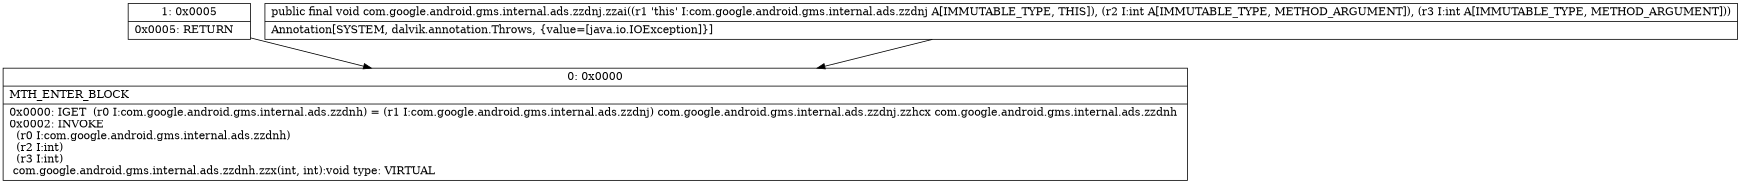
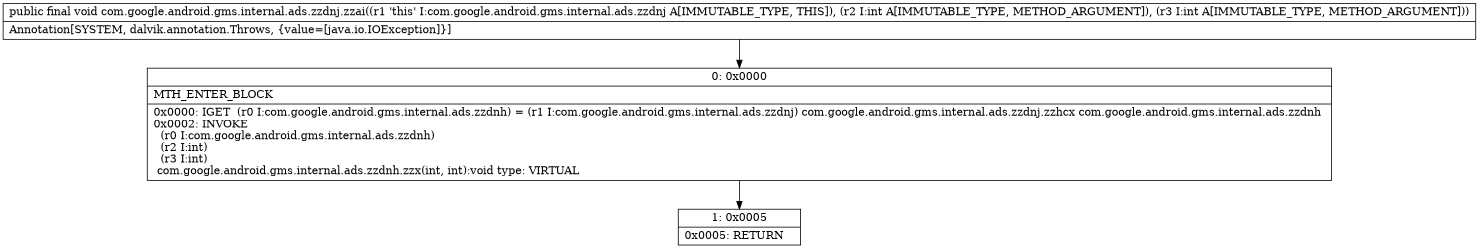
edge "1: 0x0005" -> "0: 0x0000": reversed
